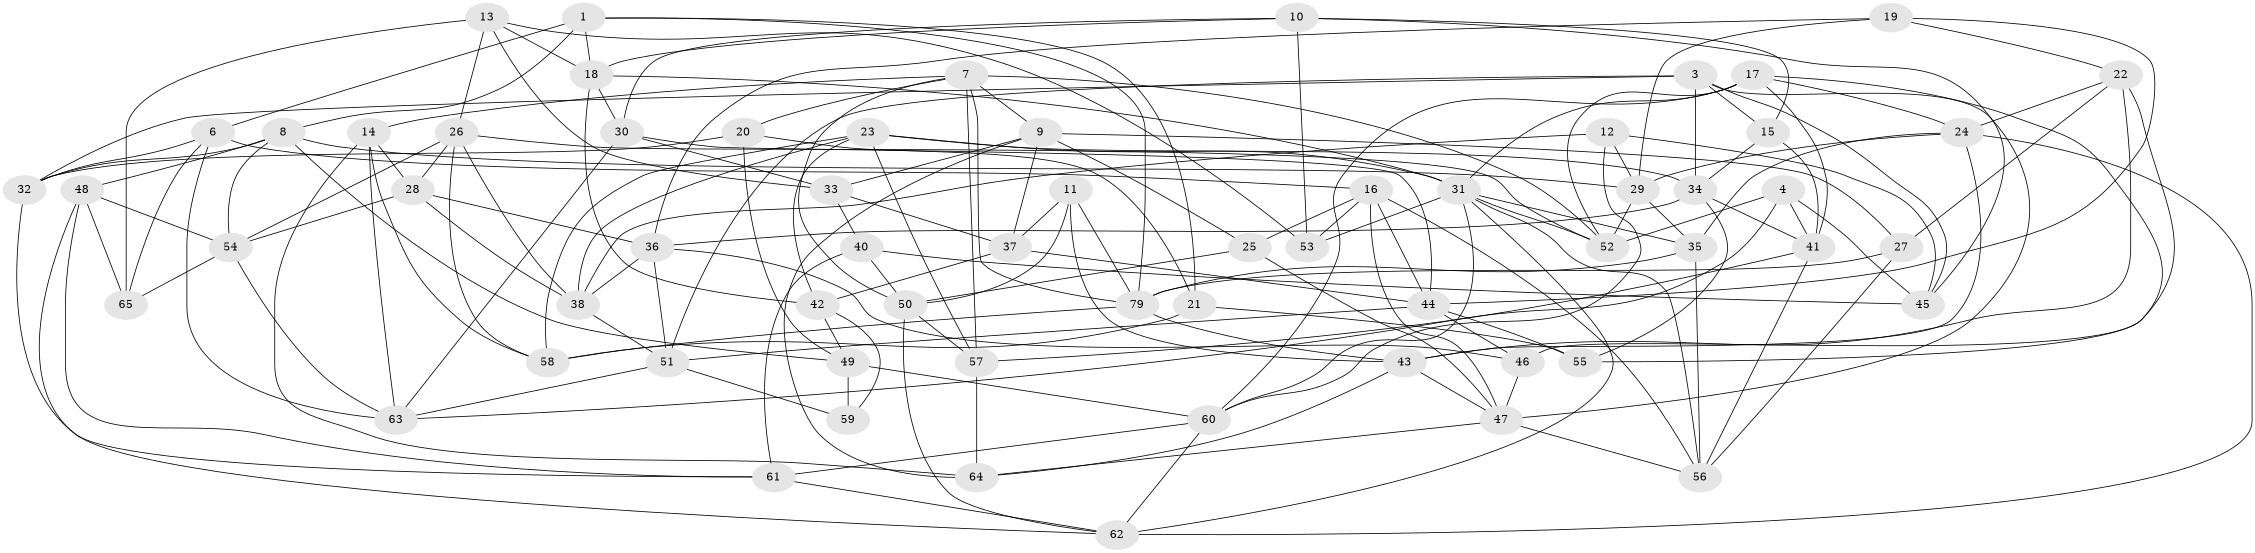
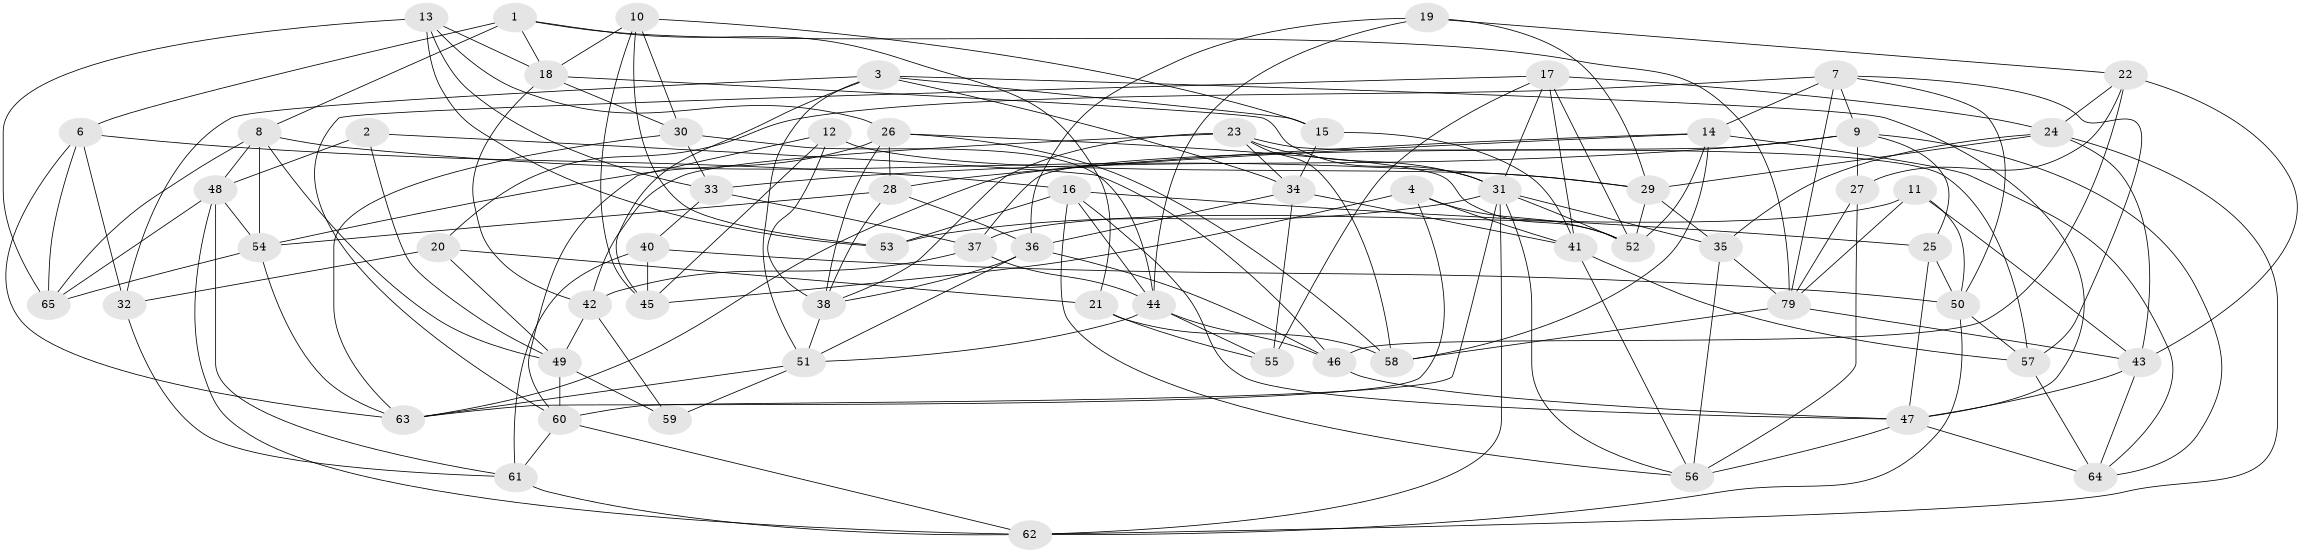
edge "7" -- "52": now "14" -- "52"
node "2": added
edge "8" -- "32": now "8" -- "65"
